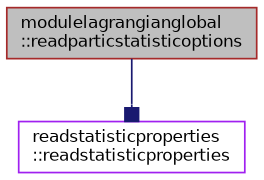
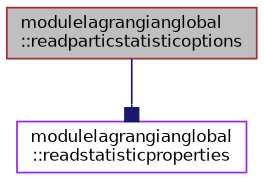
node "readstatisticproperties ::readstatisticproperties": label "readstatisticproperties ::readstatisticproperties" -> "modulelagrangianglobal ::readstatisticproperties"
